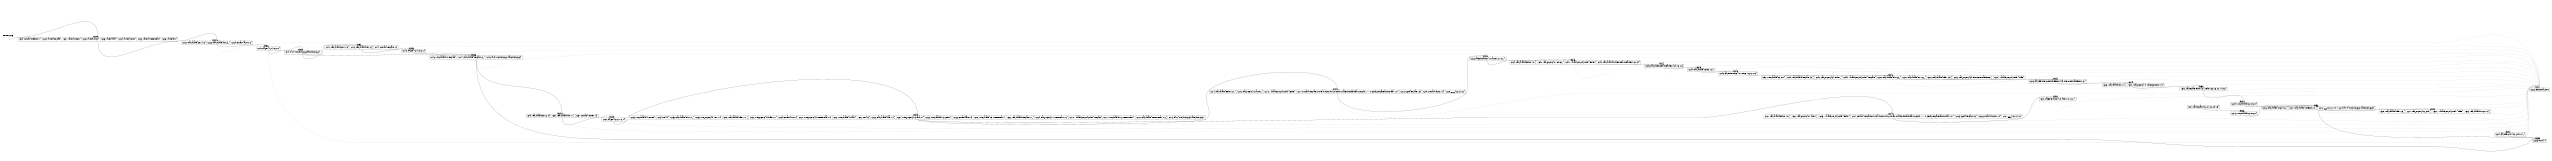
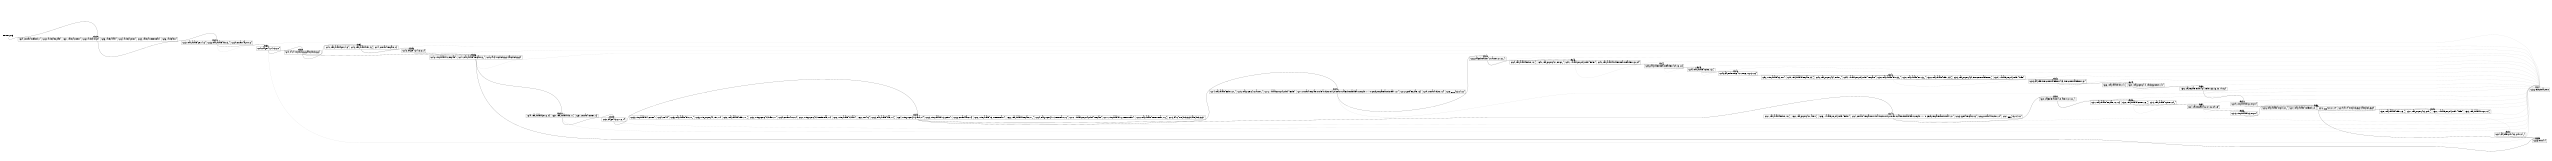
node "78311: read-variable['template',v27,v26]": added
